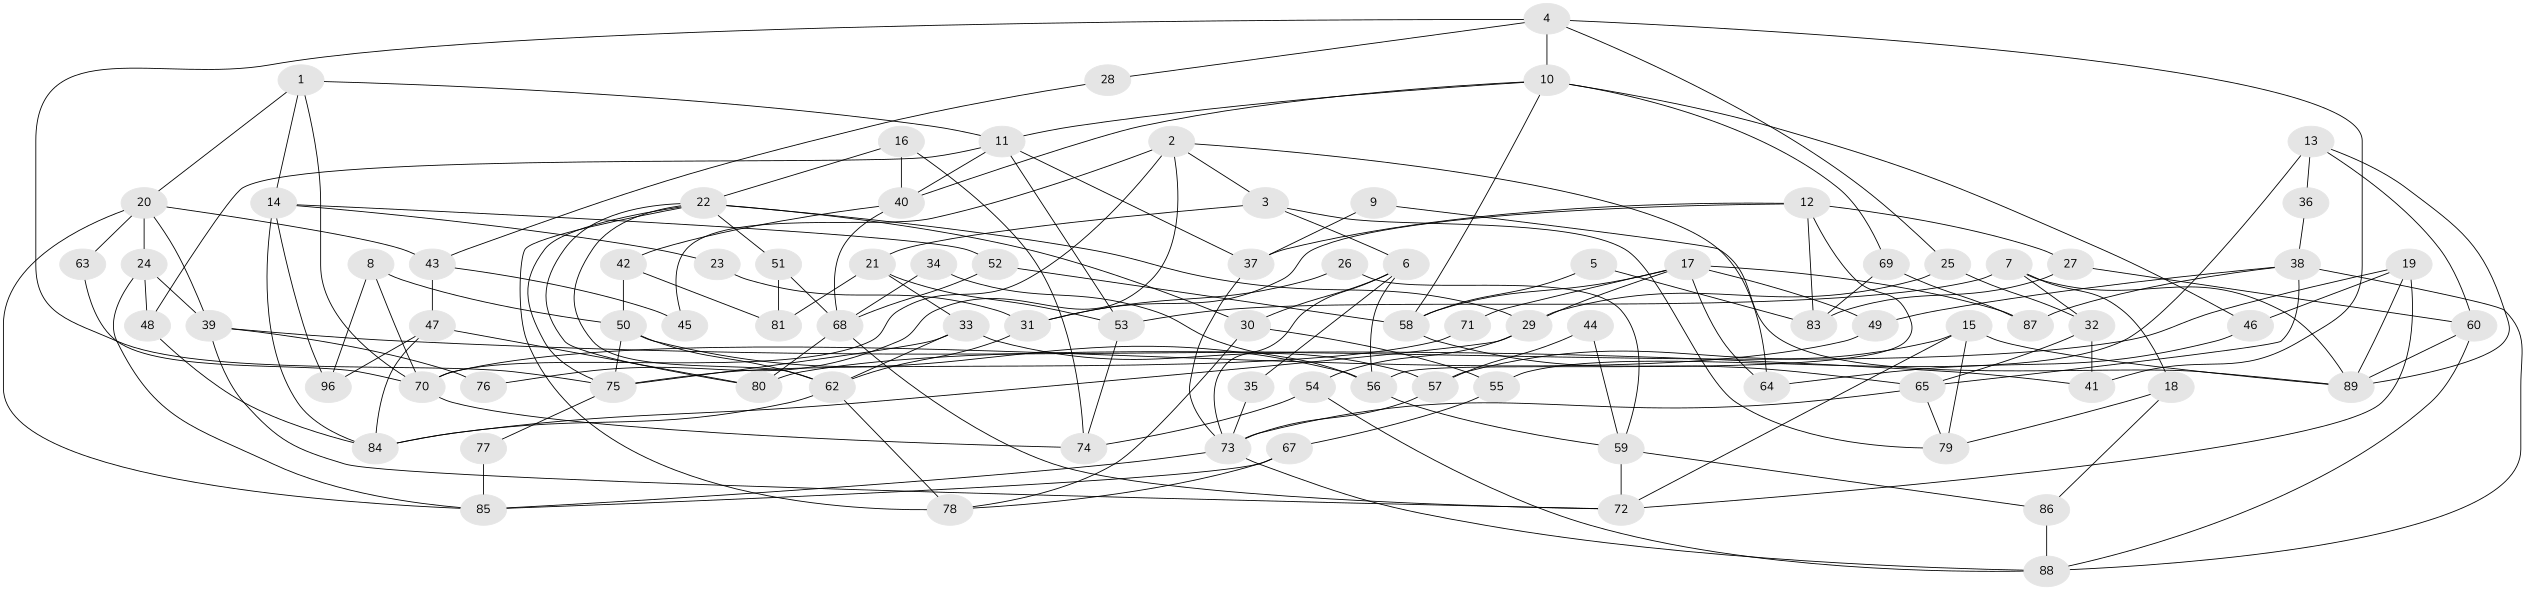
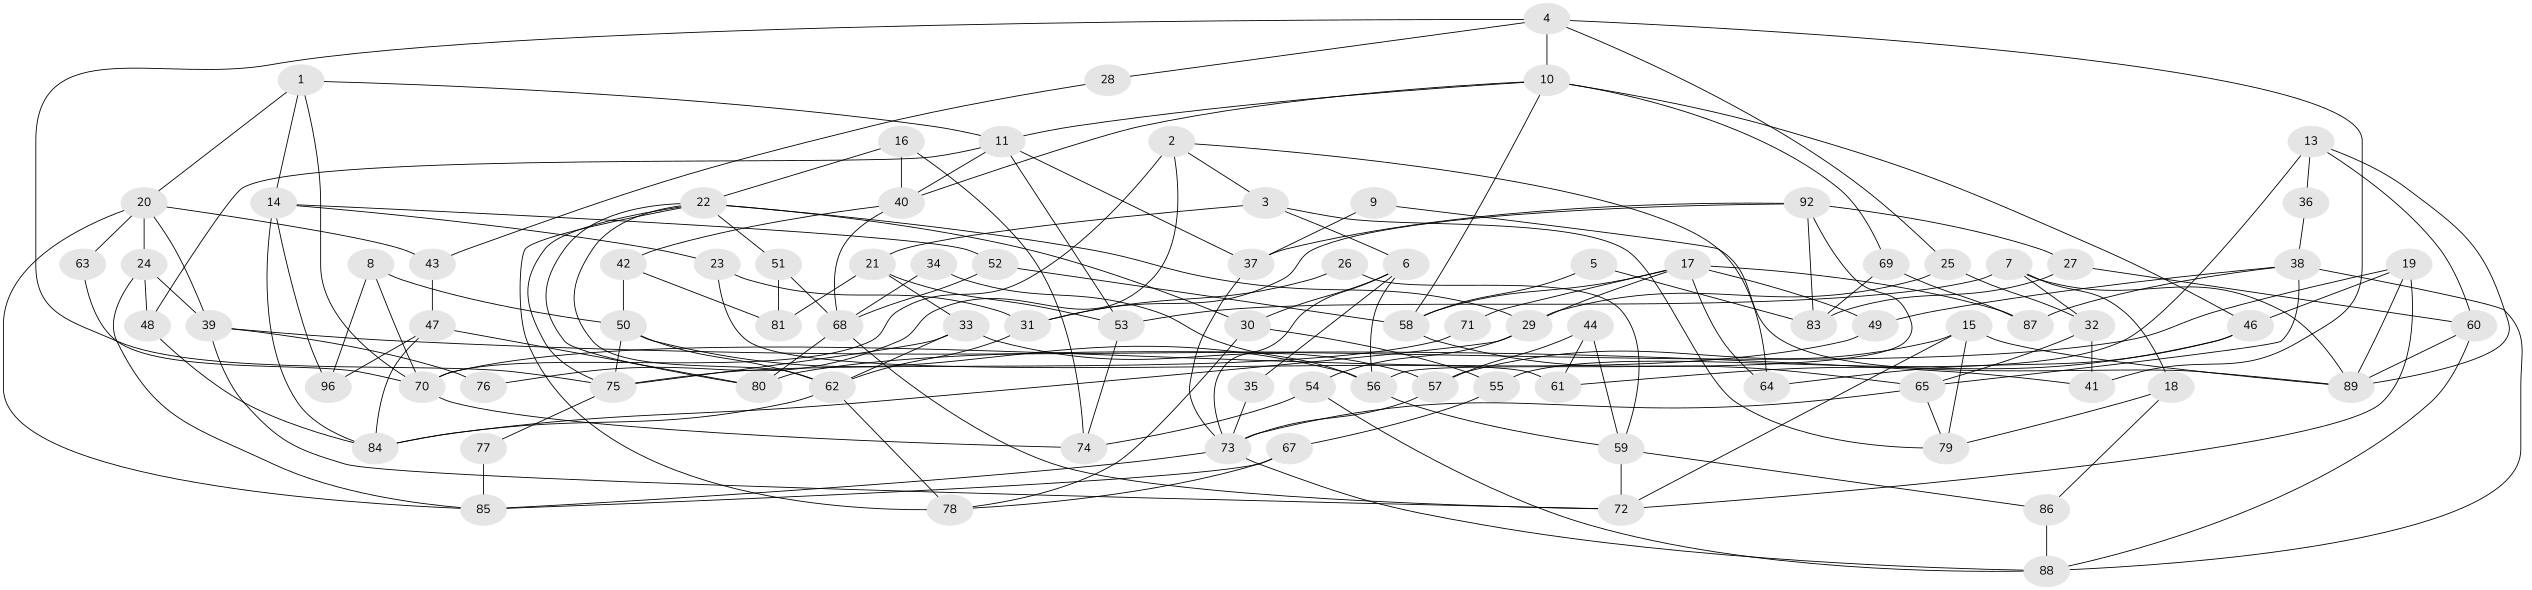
node "12": label "12" -> "92"
node "45": removed
node "61": added
